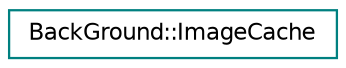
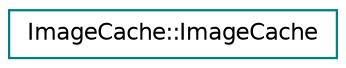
node "BackGround::ImageCache": label "BackGround::ImageCache" -> "ImageCache::ImageCache"
